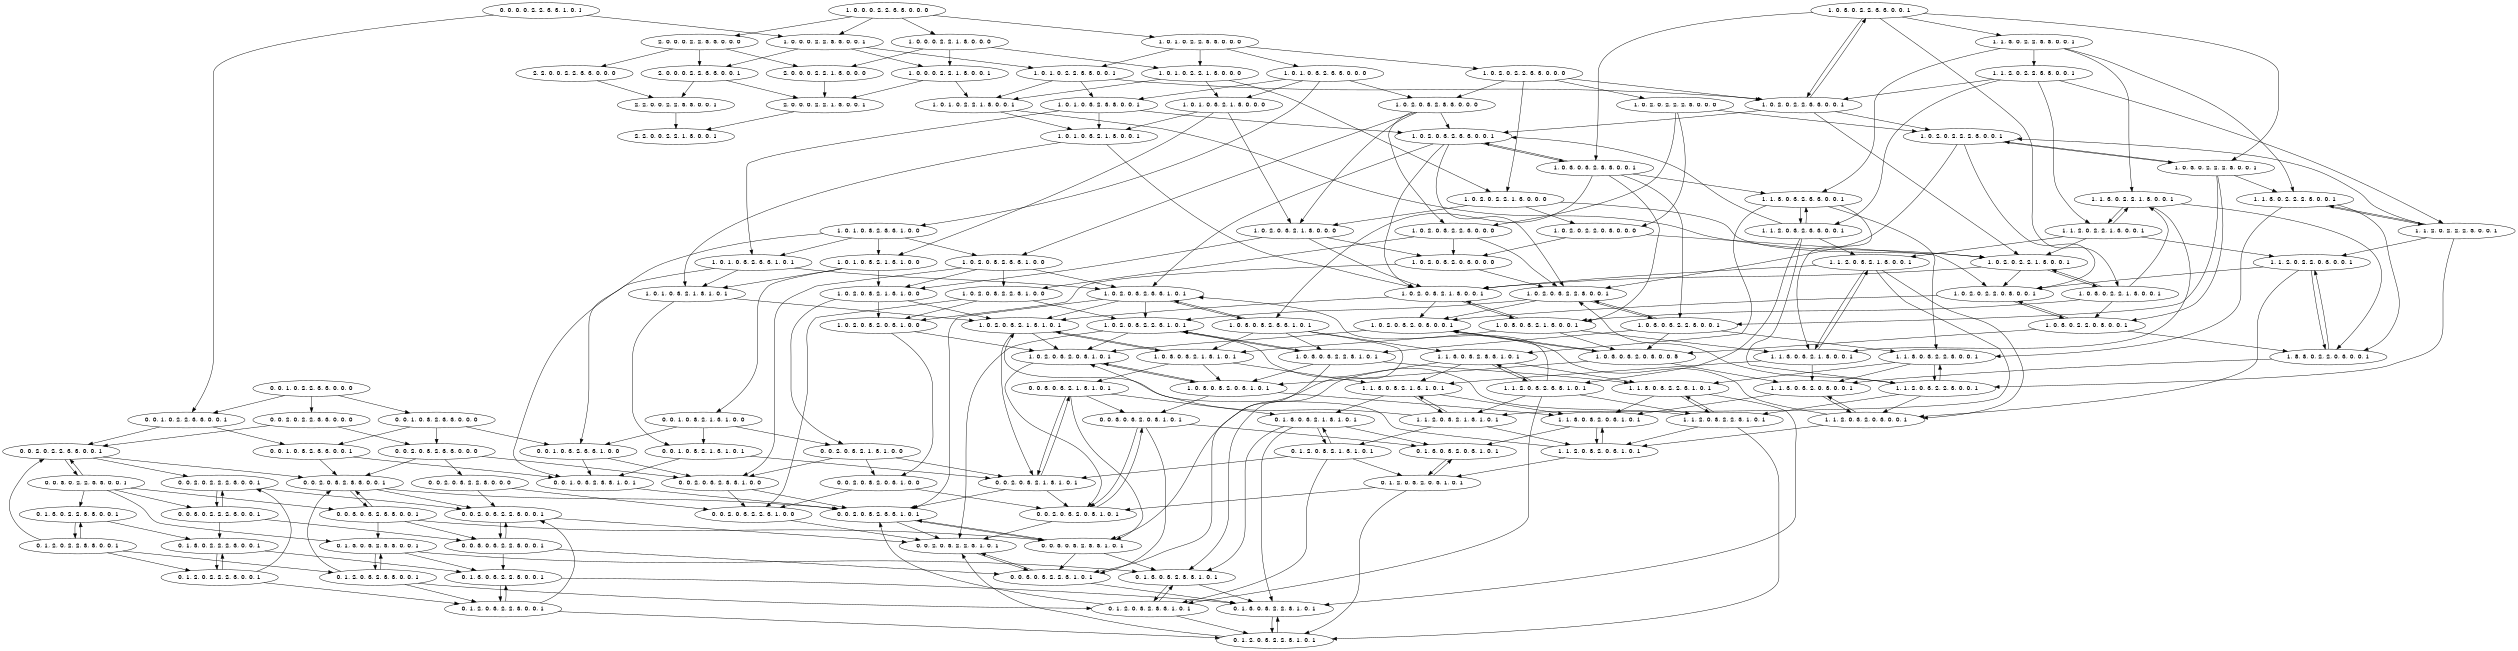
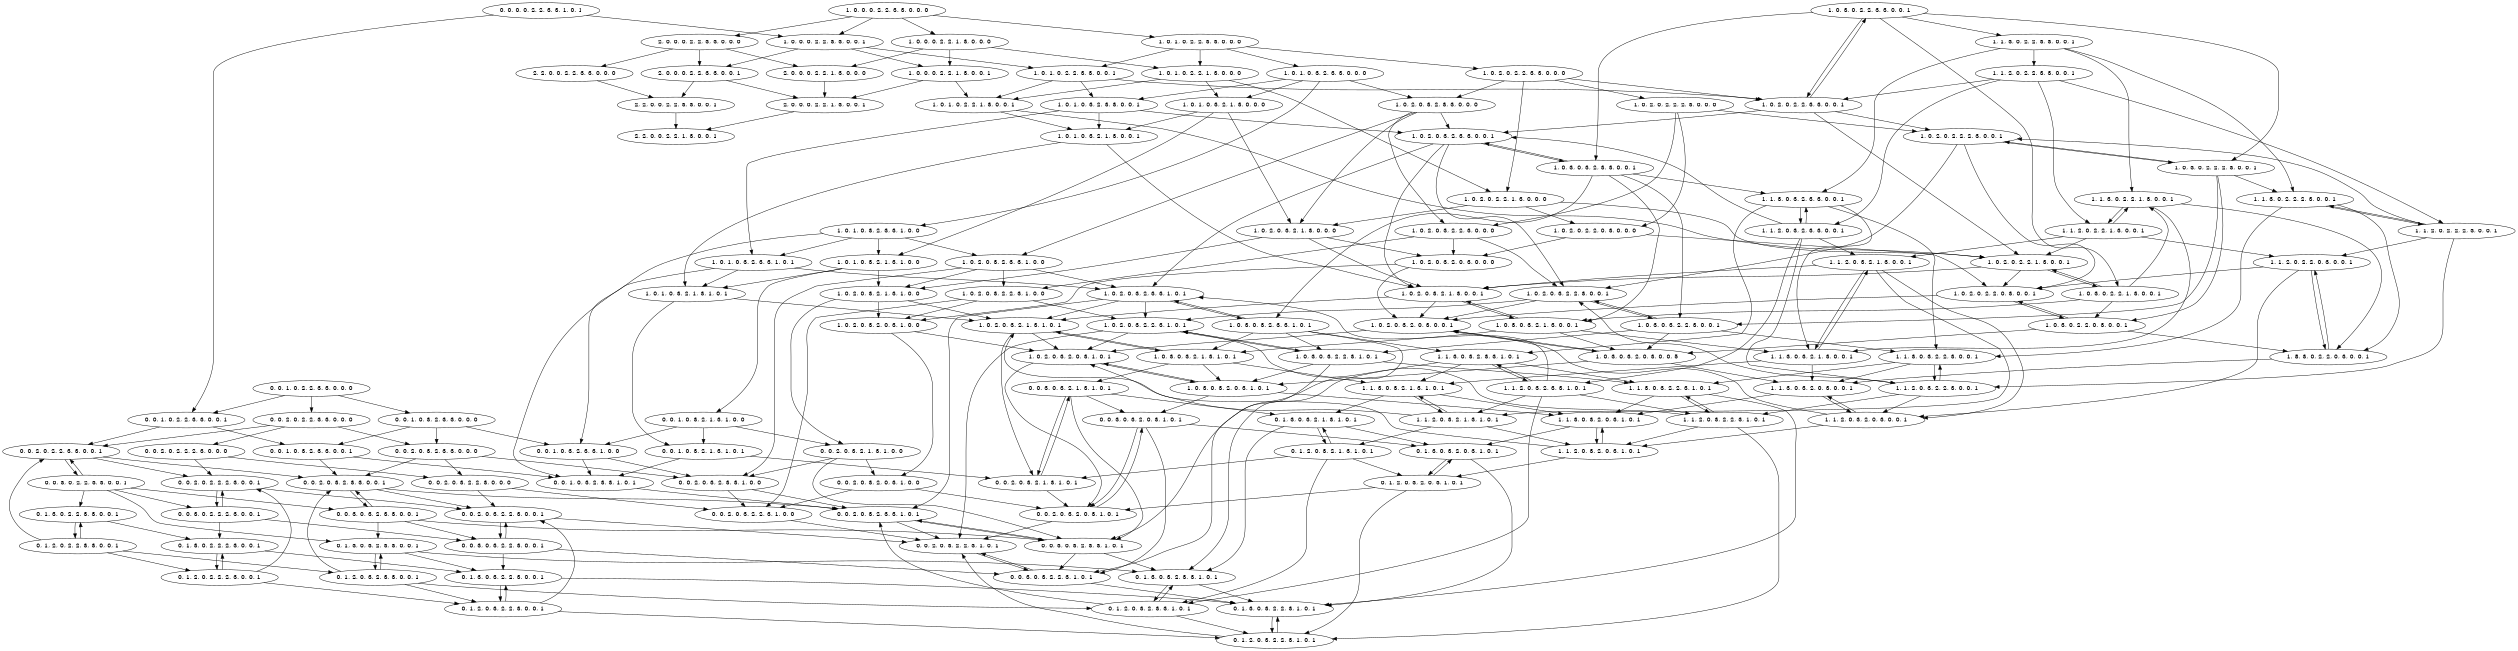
edge "1, 0, 2, 0, 3, 2, 0, 3, 0, 0, 0" -> "1, 0, 2, 0, 3, 2, 2, 3, 0, 0, 1": now "1, 0, 2, 0, 3, 2, 0, 3, 0, 0, 0" -> "1, 0, 2, 0, 3, 2, 0, 3, 0, 0, 1"
node "0, 0, 2, 0, 2, 2, 2, 3, 0, 0, 0": added
edge "0, 0, 2, 0, 3, 2, 1, 3, 1, 0, 0" -> "0, 0, 2, 0, 3, 2, 1, 3, 1, 0, 1": now "0, 0, 2, 0, 3, 2, 1, 3, 1, 0, 0" -> "0, 0, 3, 0, 3, 2, 3, 3, 1, 0, 1"
edge "0, 0, 2, 0, 3, 2, 1, 3, 1, 0, 1" -> "0, 0, 2, 0, 3, 2, 3, 3, 1, 0, 1": removed
edge "0, 1, 3, 0, 3, 2, 1, 3, 1, 0, 1" -> "0, 1, 3, 0, 3, 2, 2, 3, 1, 0, 1": now "0, 1, 3, 0, 3, 2, 0, 3, 1, 0, 1" -> "0, 1, 3, 0, 3, 2, 2, 3, 1, 0, 1"
